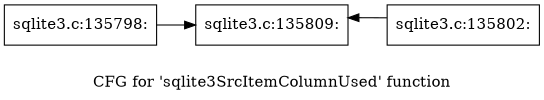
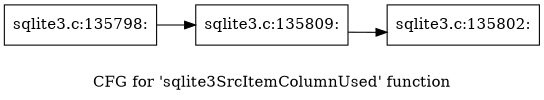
edge "sqlite3.c:135802:" -> "sqlite3.c:135809:": reversed
